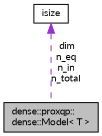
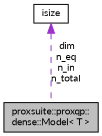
node "dense::proxqp:: dense::Model< T >": label "dense::proxqp:: dense::Model< T >" -> "proxsuite::proxqp:: dense::Model< T >"
